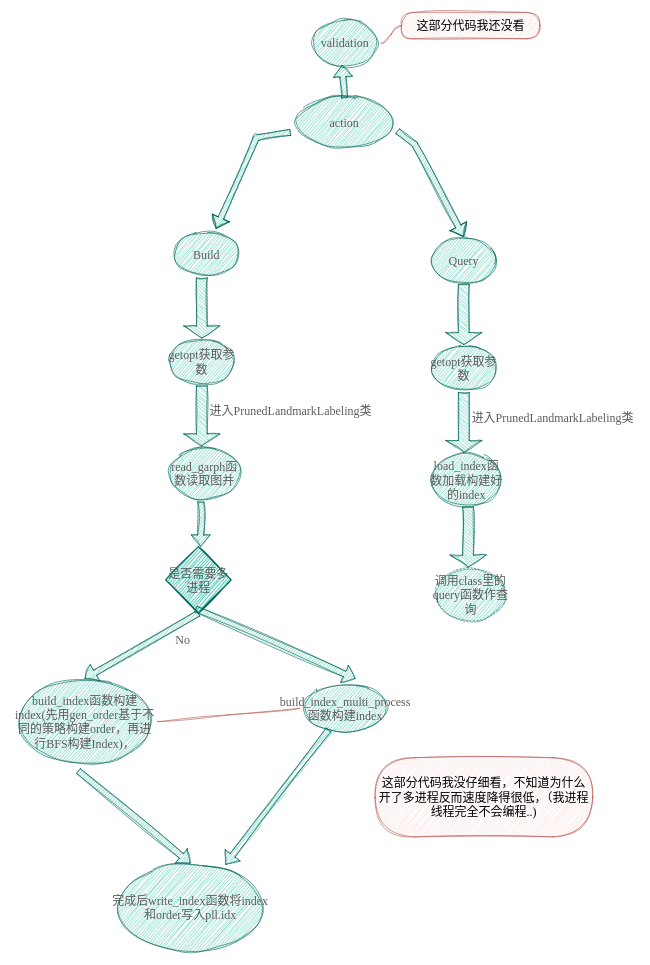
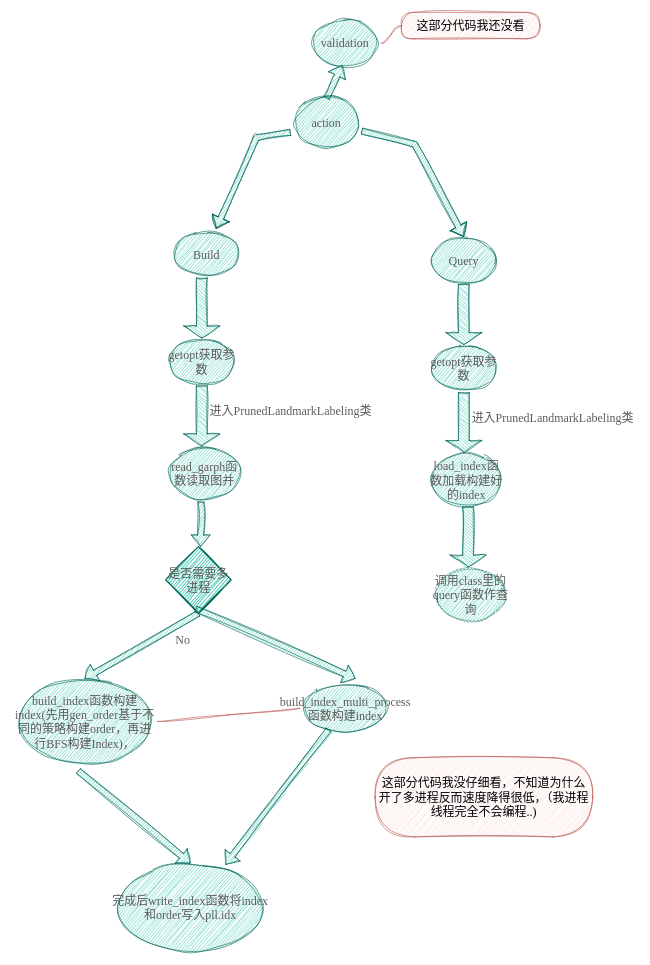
node "action": size 108x48 -> 72x48
